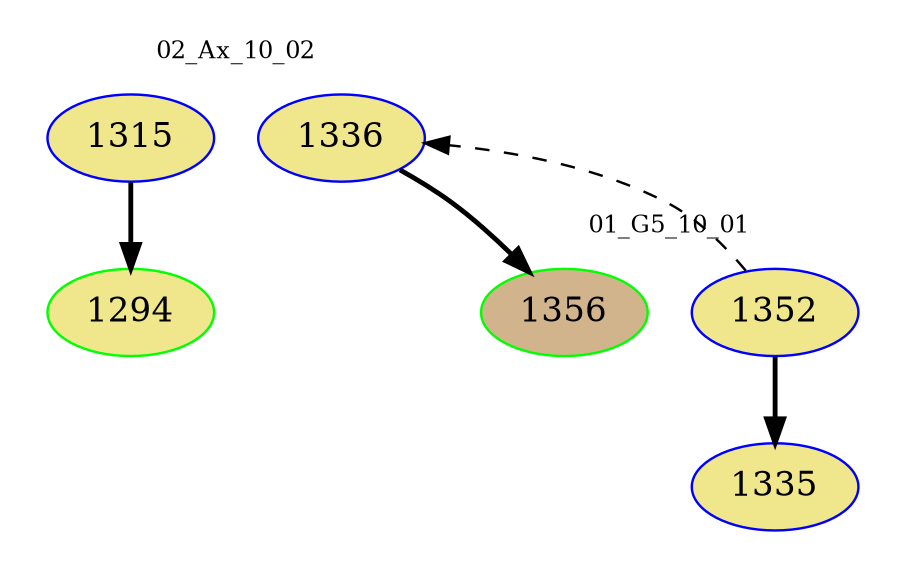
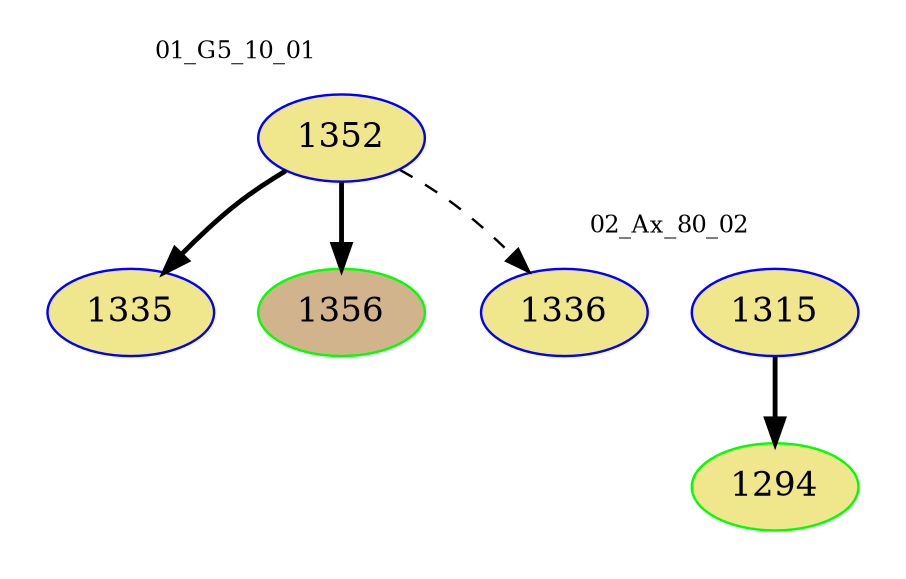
cluster "02_Ax_10_02": label "02_Ax_10_02" -> "02_Ax_80_02"
edge "1336" -> "1356": now "1352" -> "1356"
